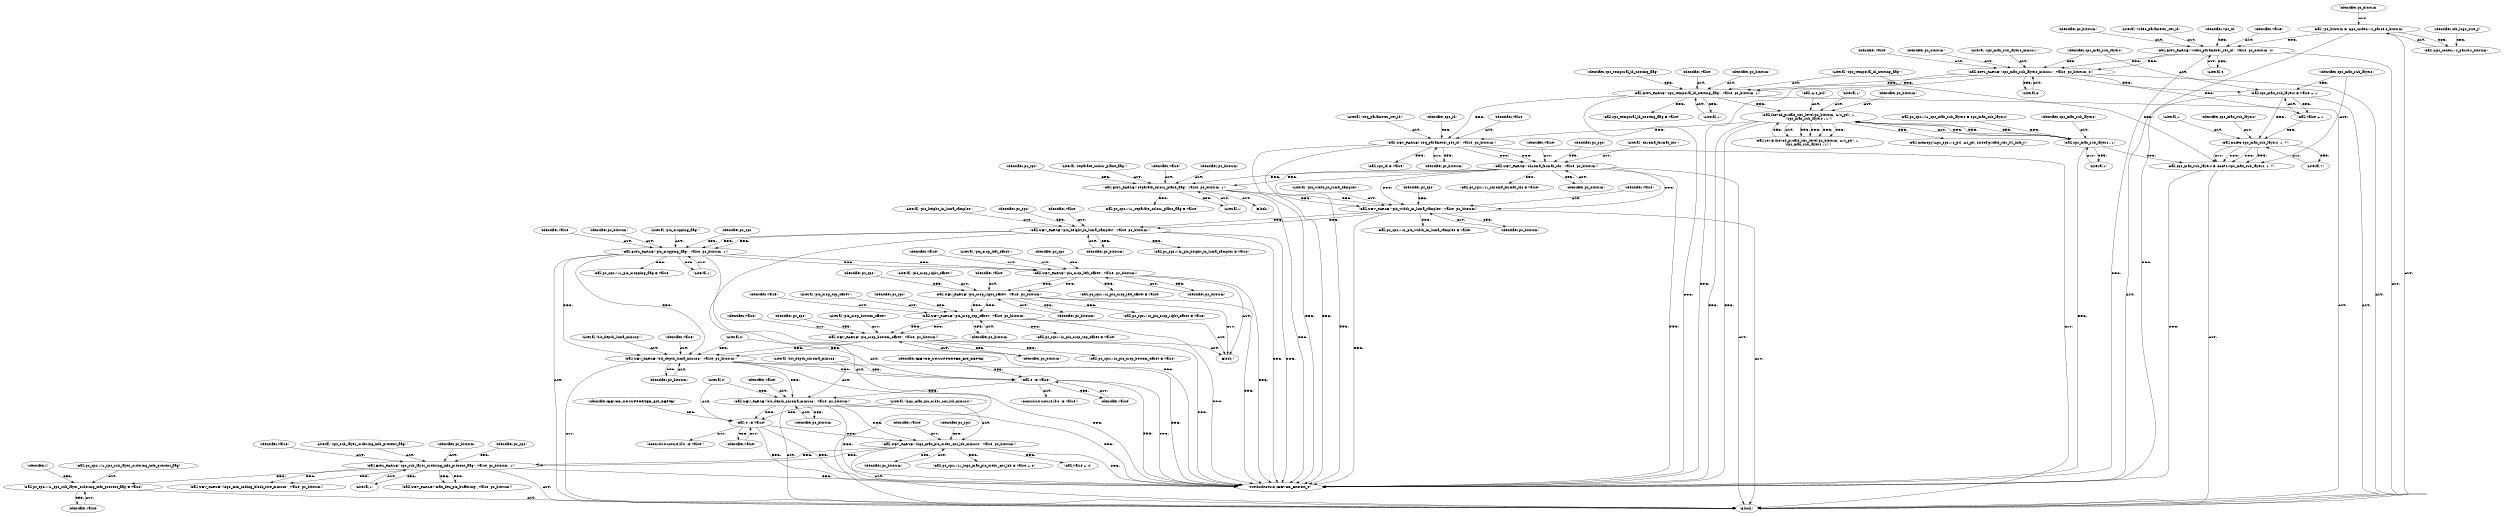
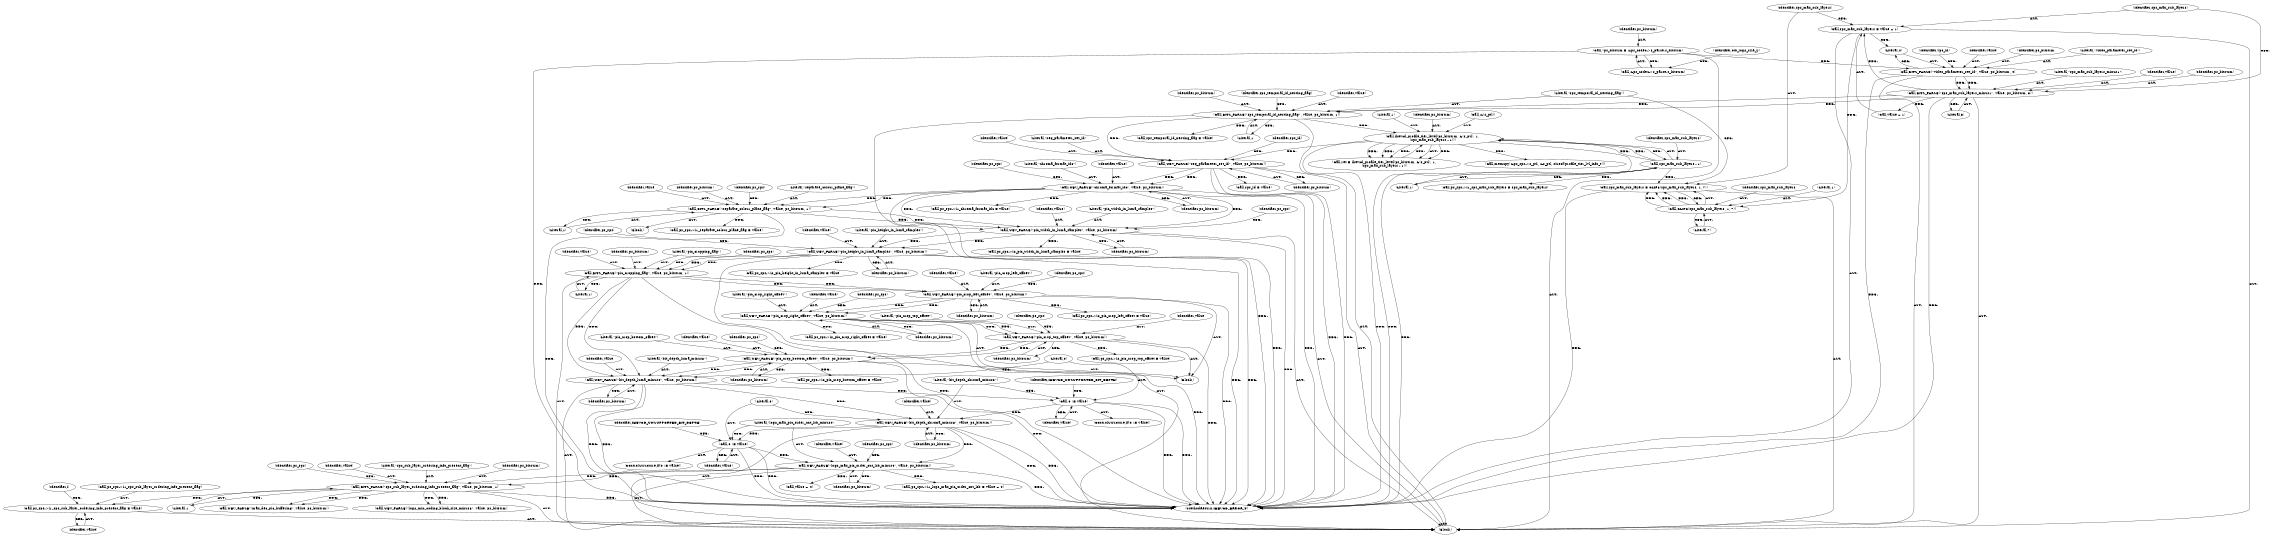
edge "(Call,sps_max_sub_layers = value + 1)" -> "(Call,value + 1)": now "(Call,sps_max_sub_layers = value + 1)" -> "(Literal,4)"
edge "(Call,value + 1)" -> "(Call,CLIP3(sps_max_sub_layers, 1, 7))": now "(Call,sps_max_sub_layers = CLIP3(sps_max_sub_layers, 1, 7))" -> "(Call,CLIP3(sps_max_sub_layers, 1, 7))"
edge "(Call,ps_sps->i1_sps_max_sub_layers = sps_max_sub_layers)" -> "(Call,sps_max_sub_layers - 1)": reversed
node "(Call,ps_sps->i1_pic_cropping_flag = value)": removed
